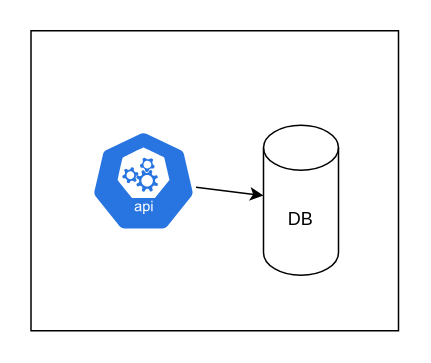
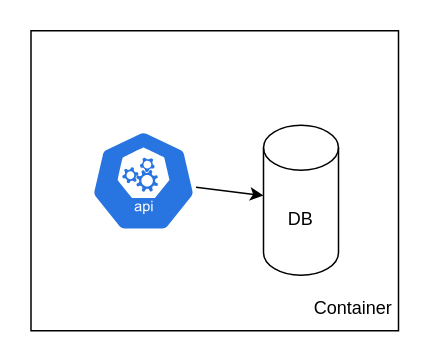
node "Container": added
